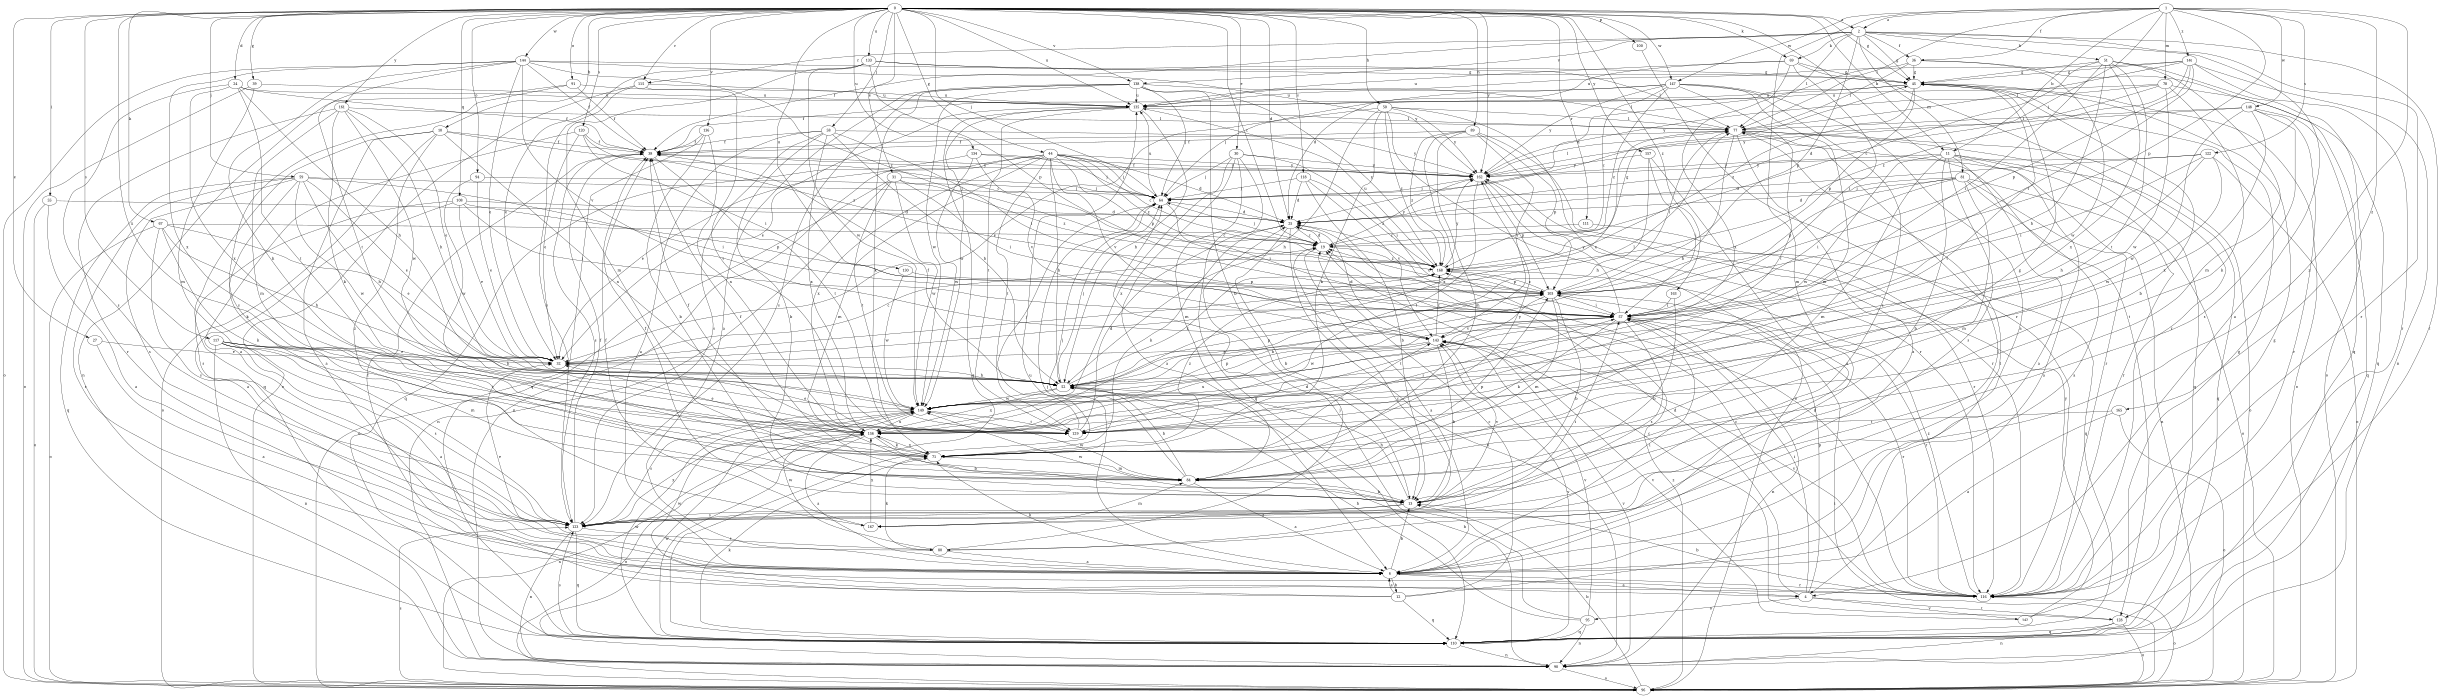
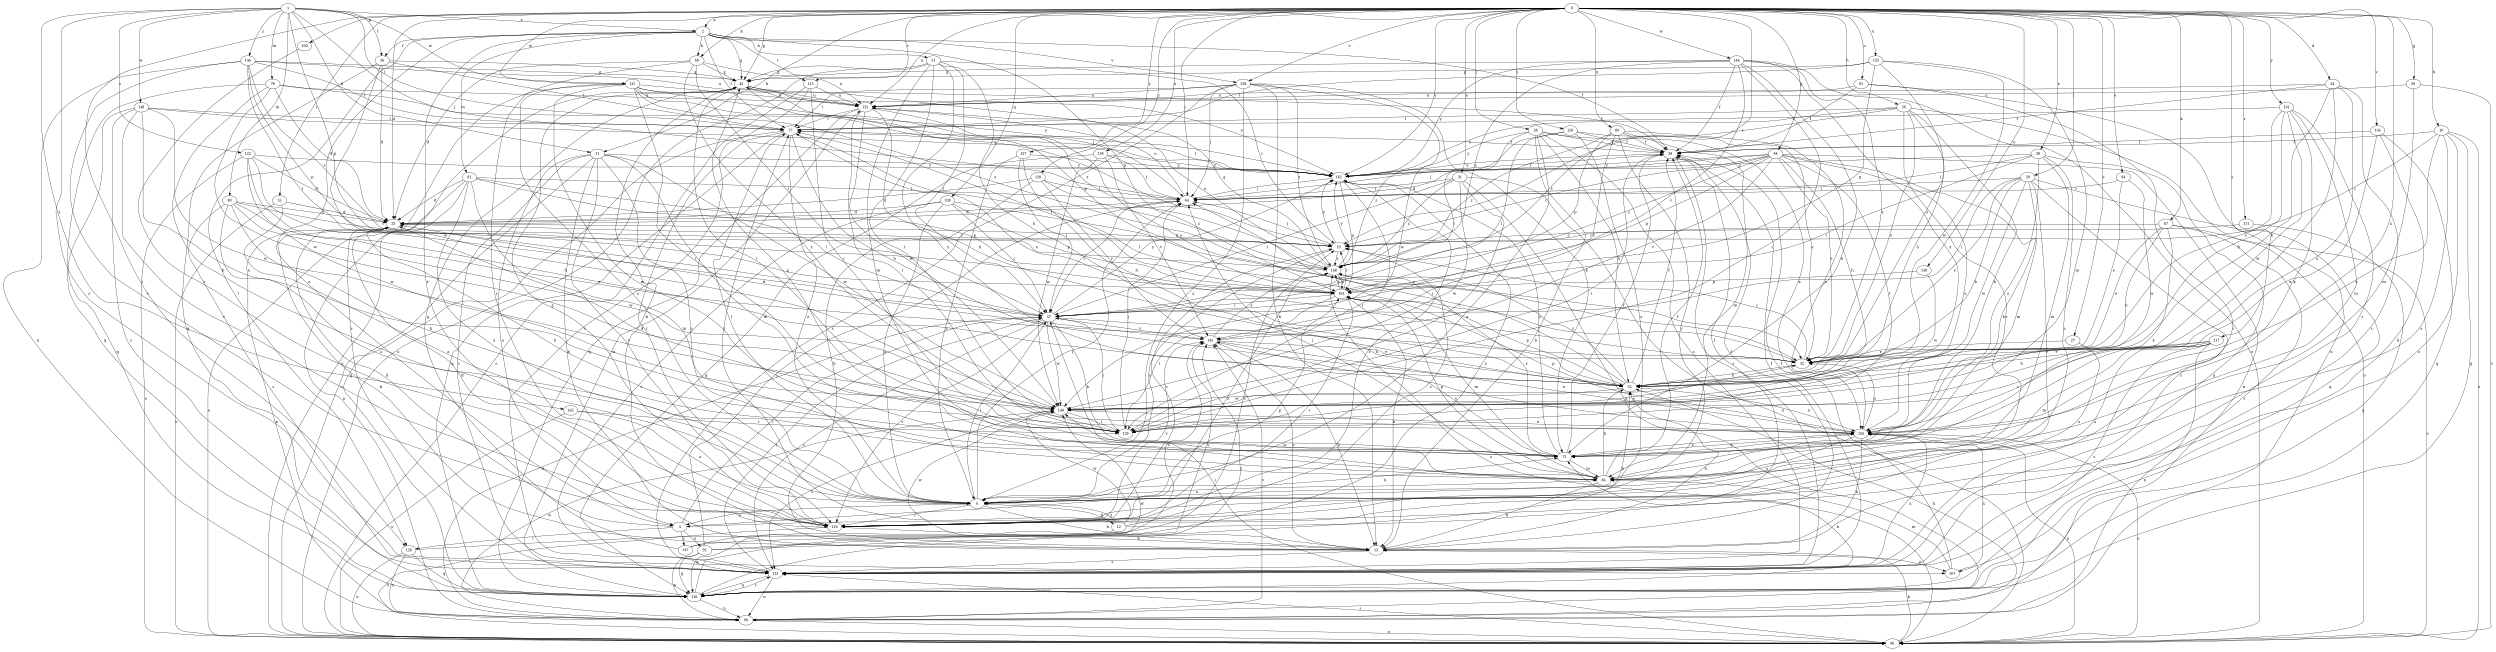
node "163": removed
edge "123" -> "80": reversed
